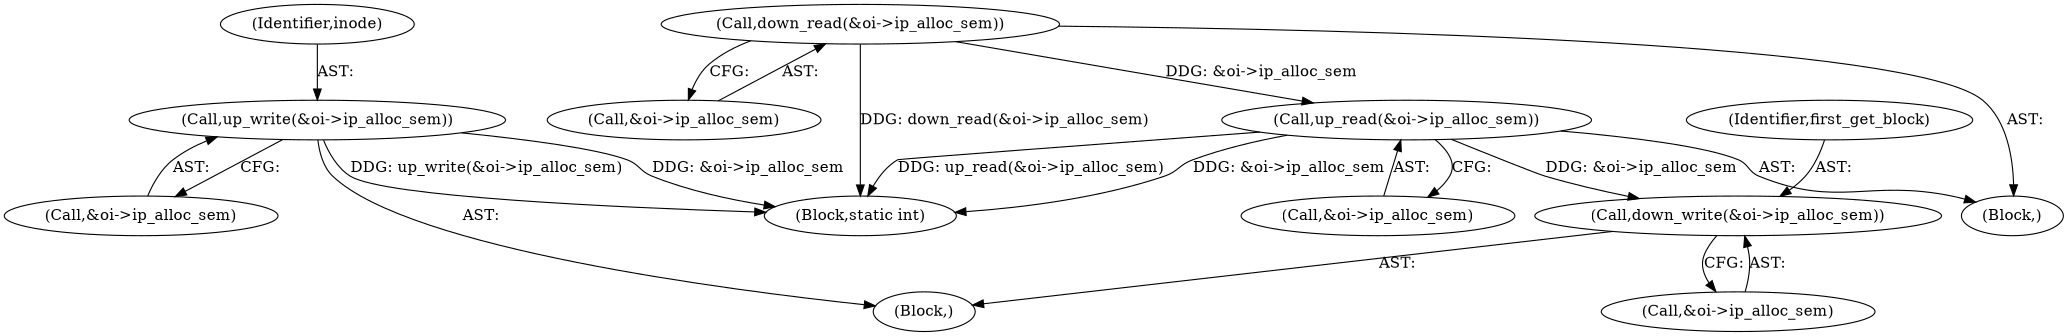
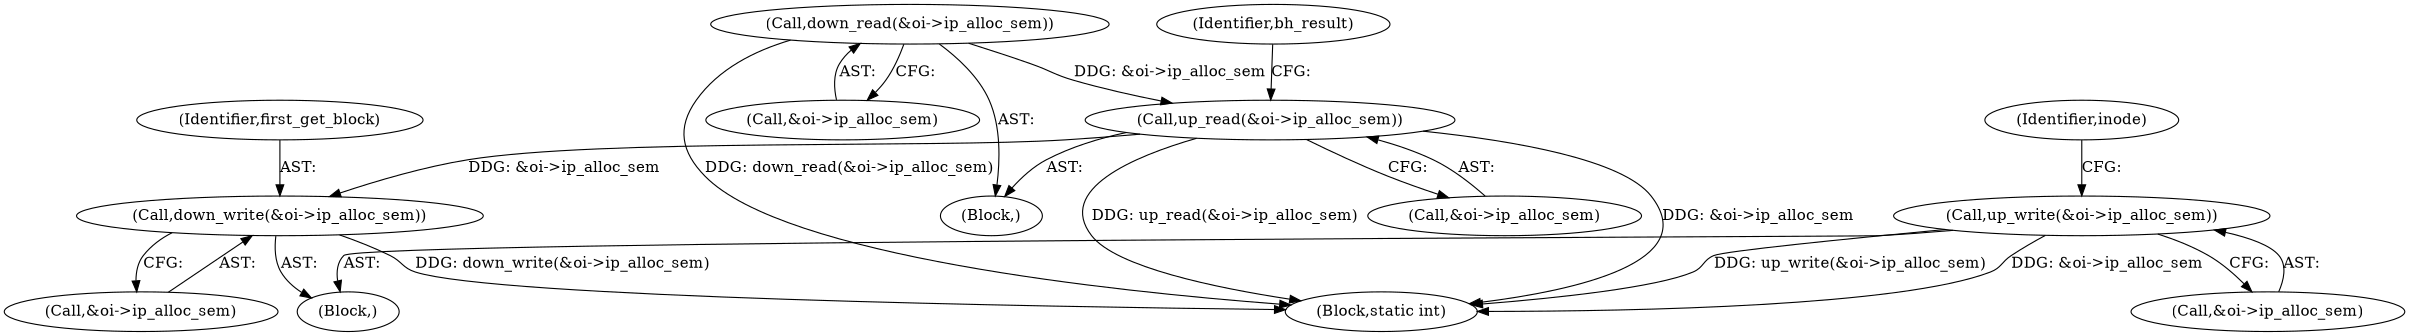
node "(Identifier,bh_result)": added
edge "(Identifier,inode)" -> "(Call,up_write(&oi->ip_alloc_sem))": label "AST: " -> "CFG: "
edge "(Call,down_write(&oi->ip_alloc_sem))" -> "(Block,static int)": added, label "DDG: down_write(&oi->ip_alloc_sem)"
